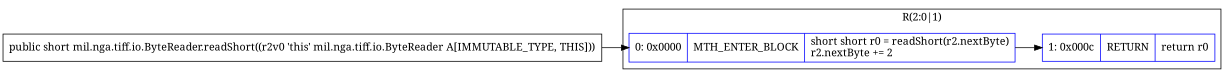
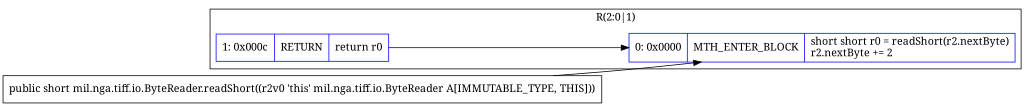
edge "0: 0x0000" -> "1: 0x000c": reversed
